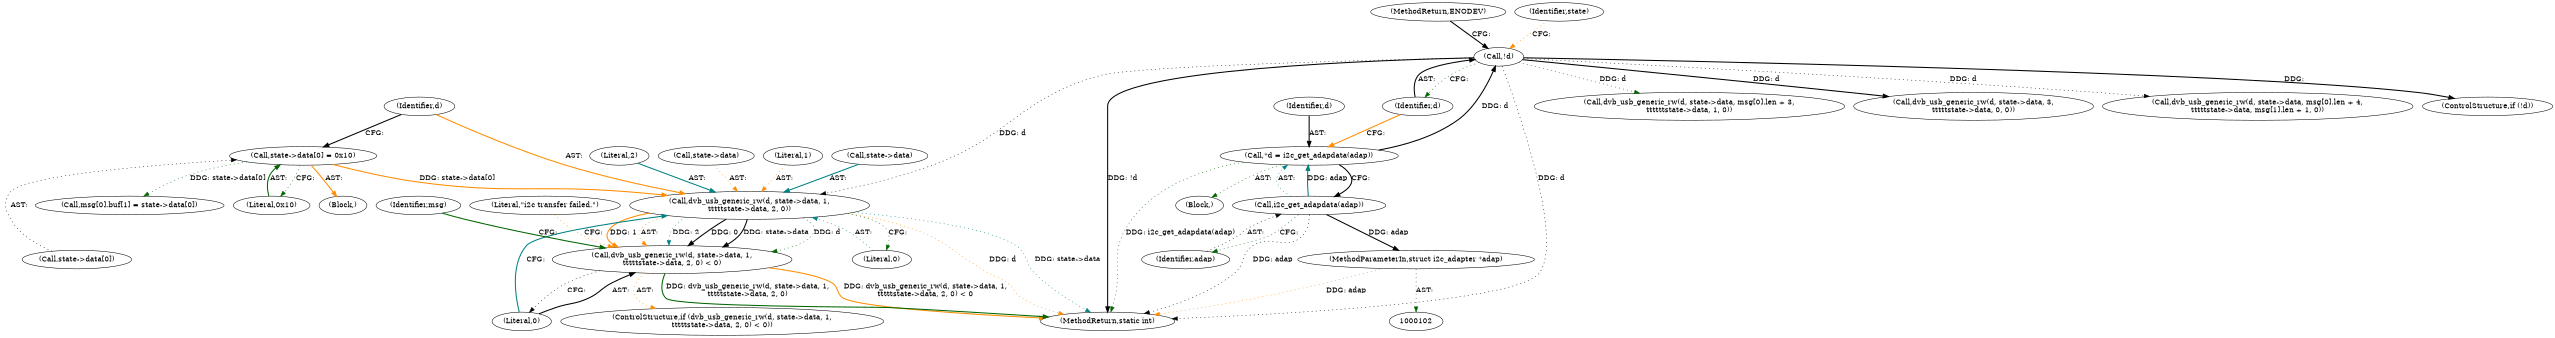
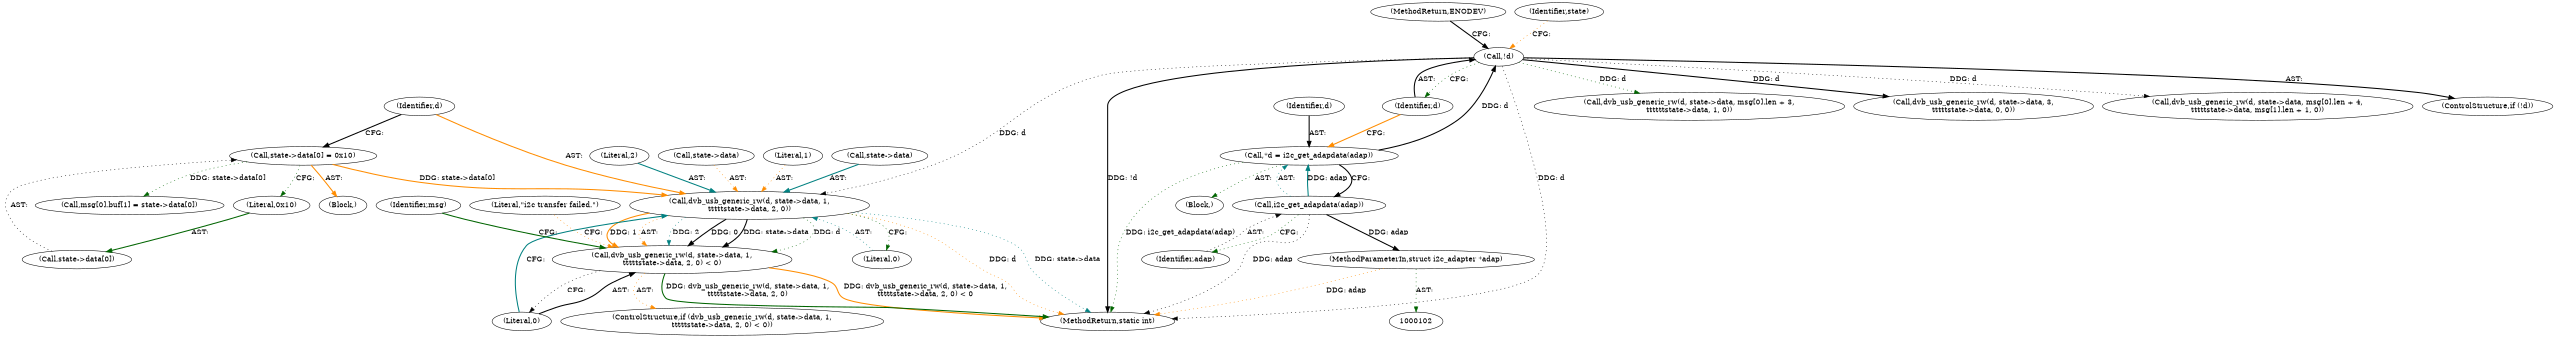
edge "(Call,!d)" -> "(ControlStructure,if (!d))": label "DDG: " -> "AST: "
edge "(Literal,0x10)" -> "(Call,state->data[0] = 0x10)": now "(Literal,0x10)" -> "(Call,state->data[0])"
